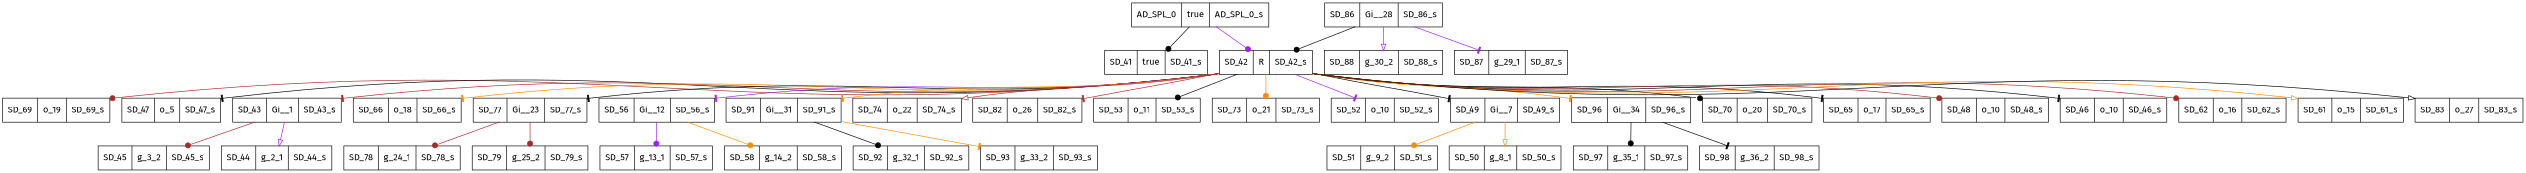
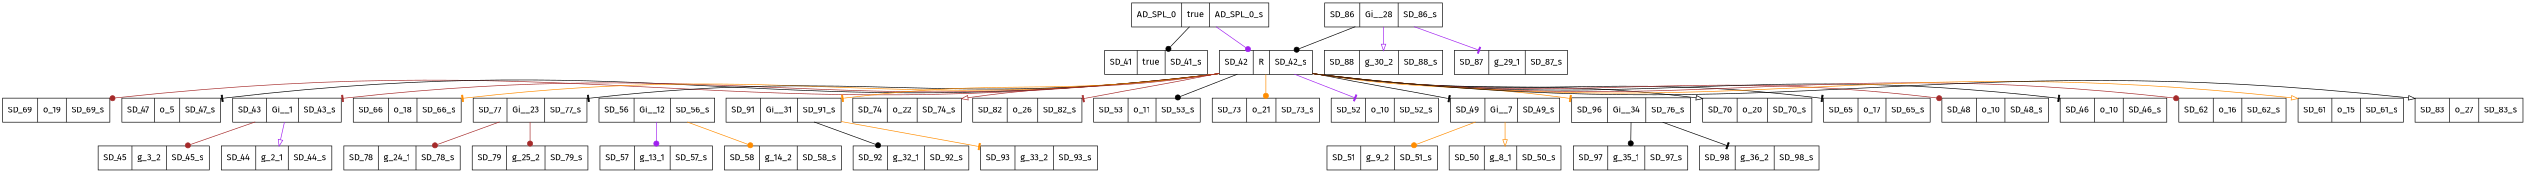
edge "SD_42" -> "SD_56": removed
edge "SD_42" -> "SD_70": arrowhead dot -> onormal
node "SD_96": text "SD_96_s" -> "SD_76_s"
